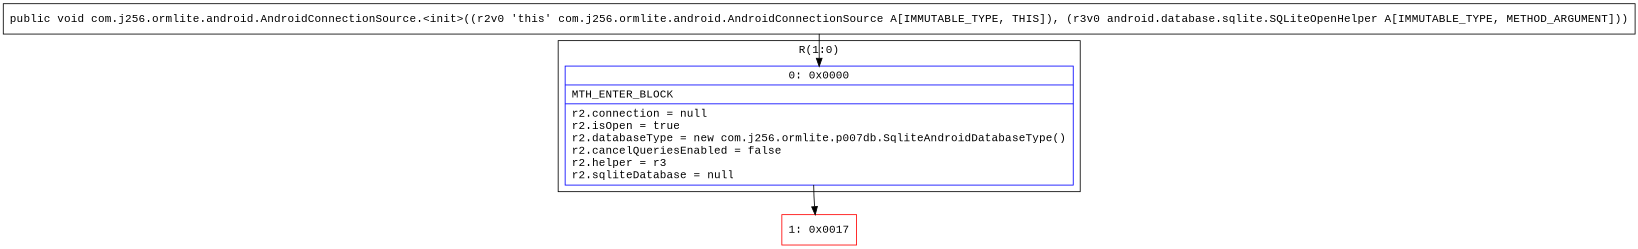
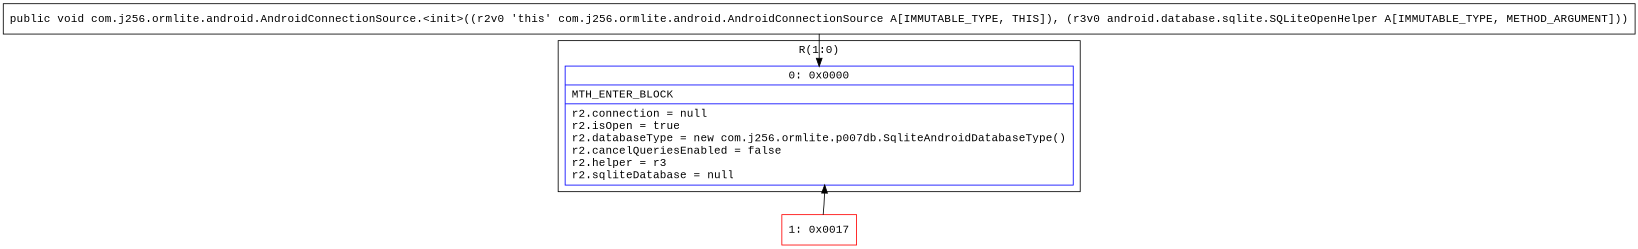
edge "0: 0x0000" -> "1: 0x0017": reversed
